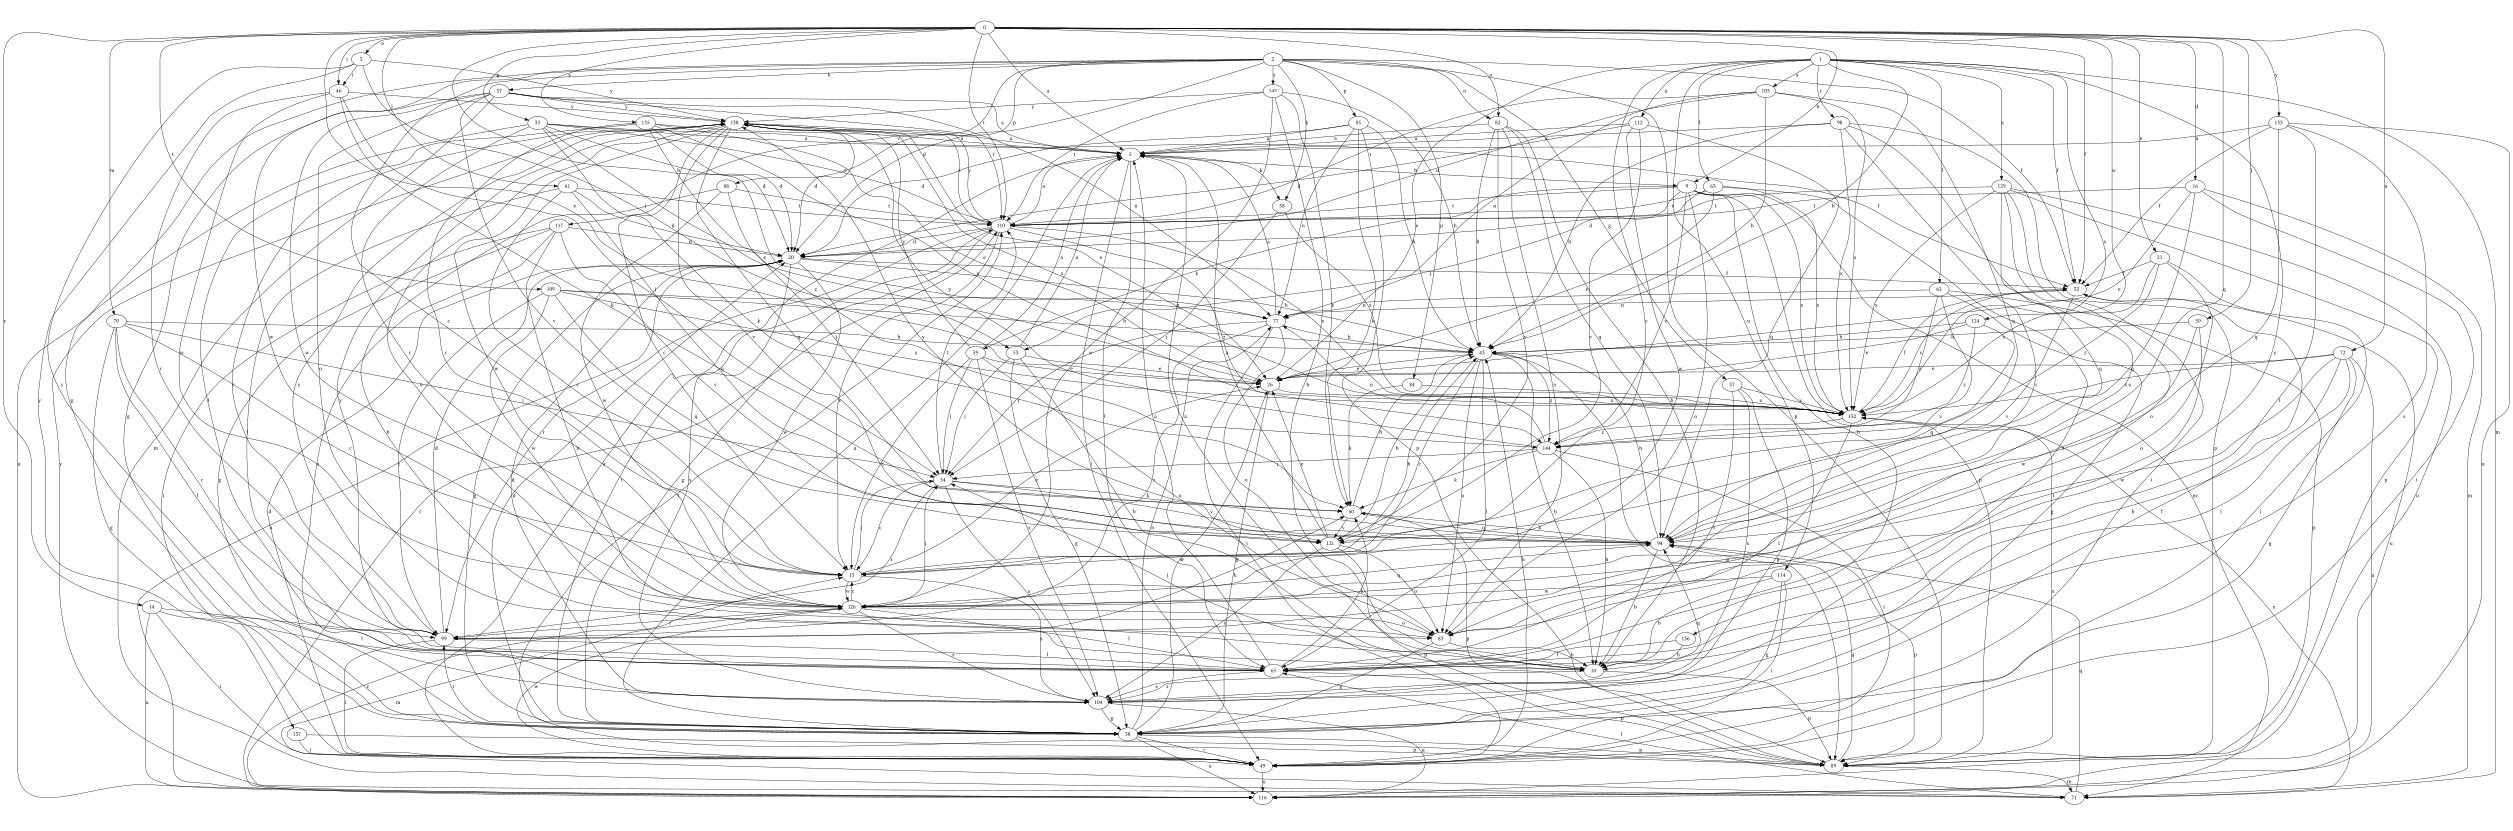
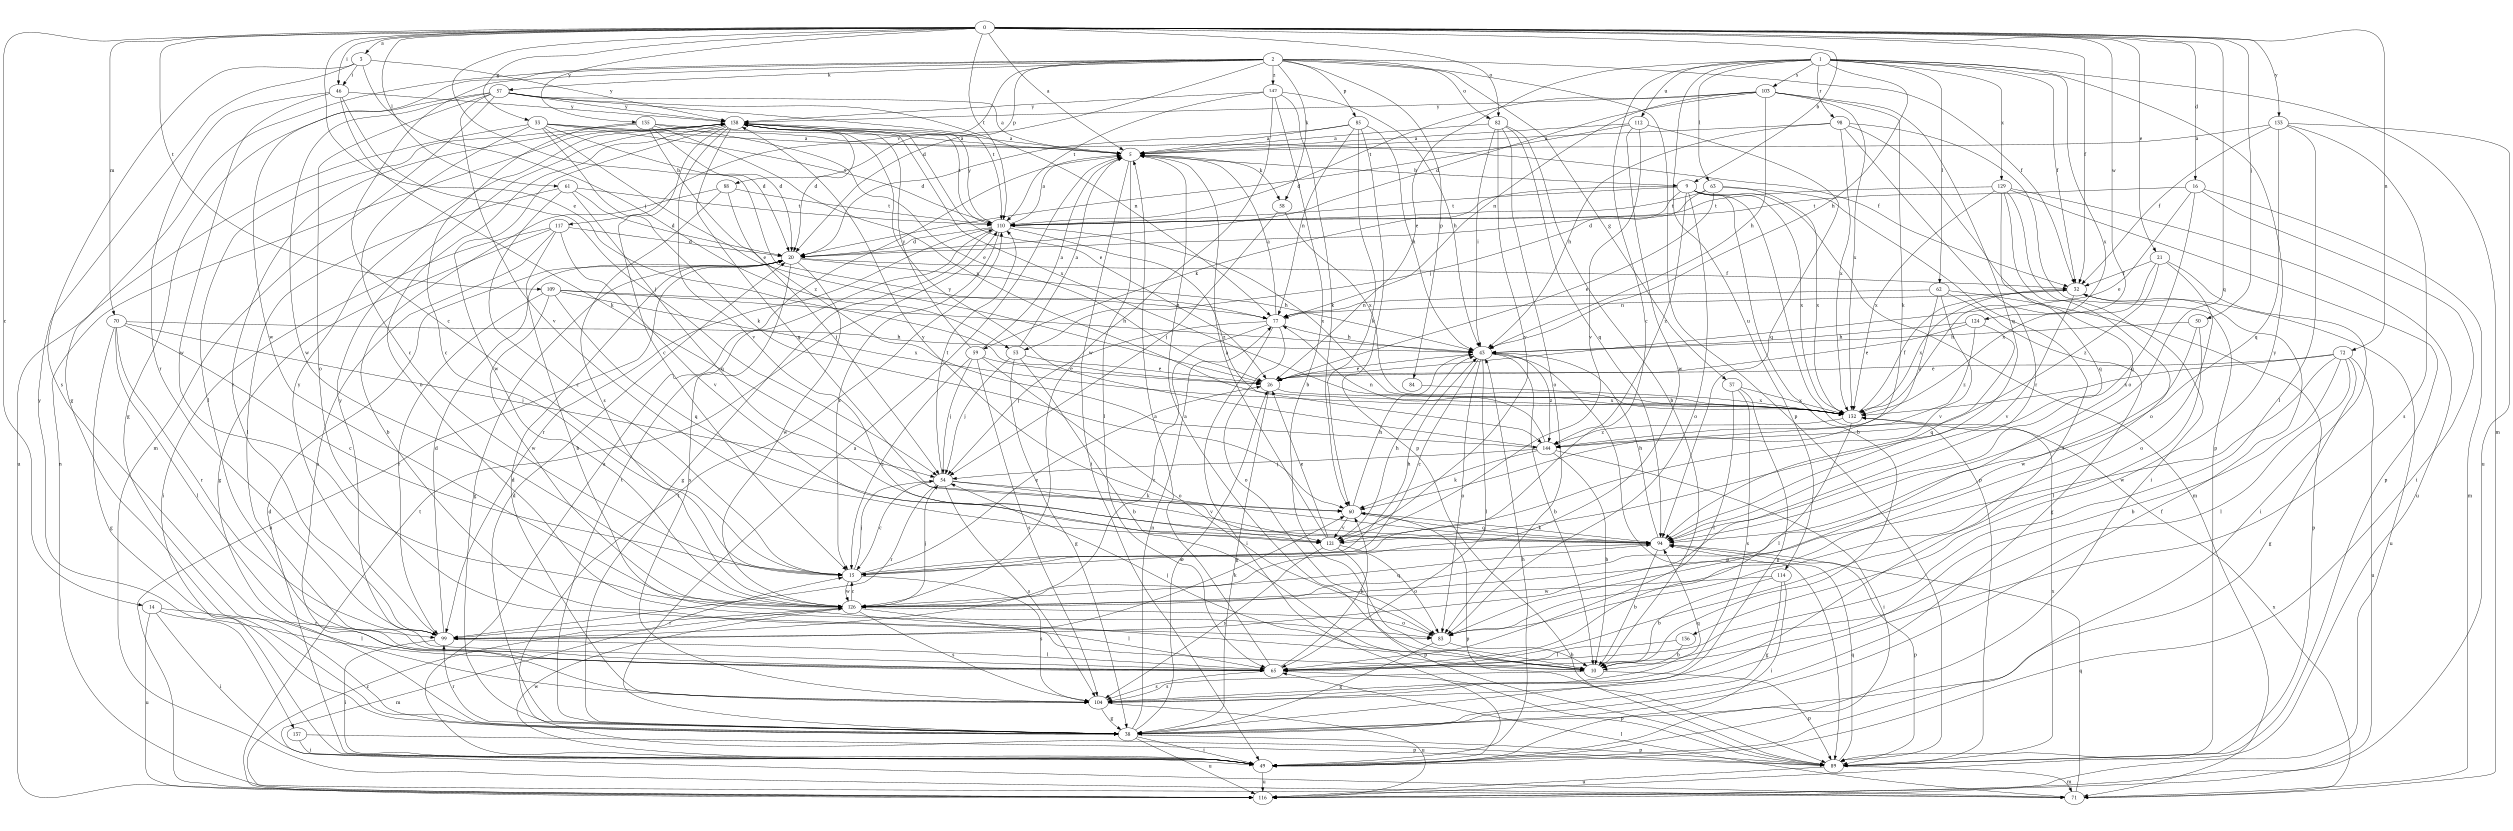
edge "103" -> "138": added, label "y"
edge "82" -> "43": label "h" -> "i"
edge "88" -> "126": label "w" -> "s"
edge "84" -> "60": now "103" -> "60"
edge "71" -> "138": label "y" -> "n"
edge "89" -> "116": added, label "u"
